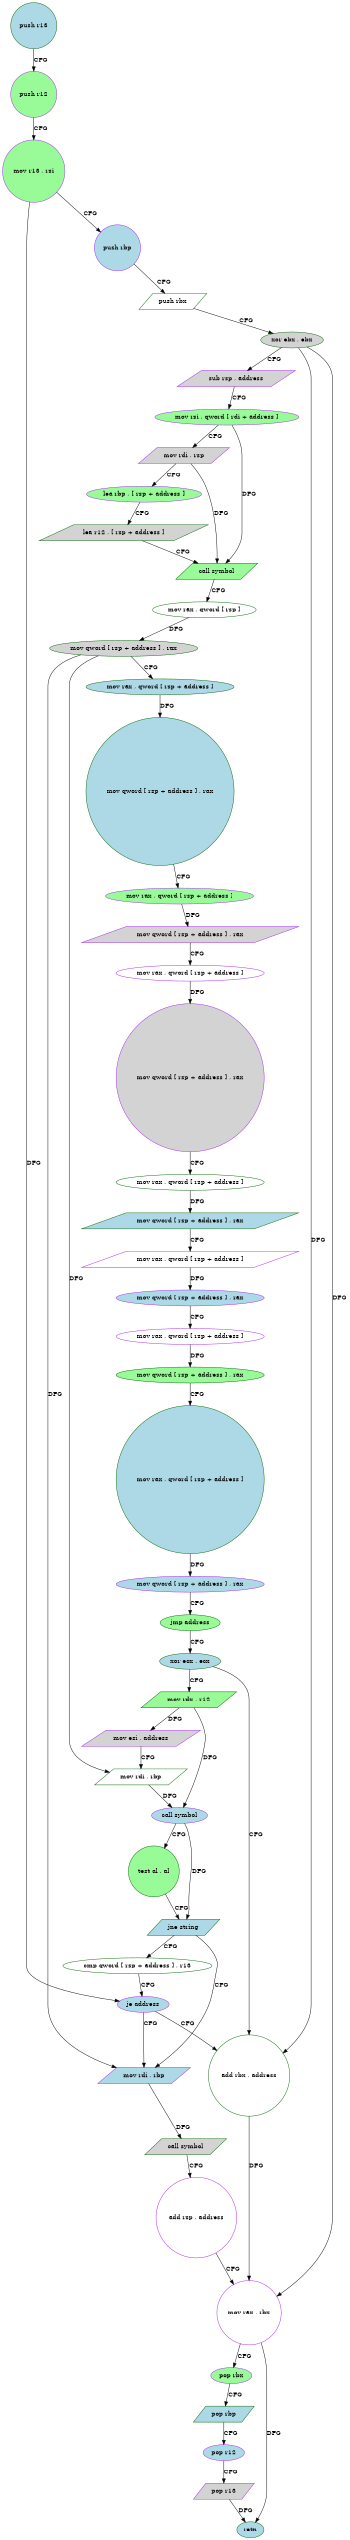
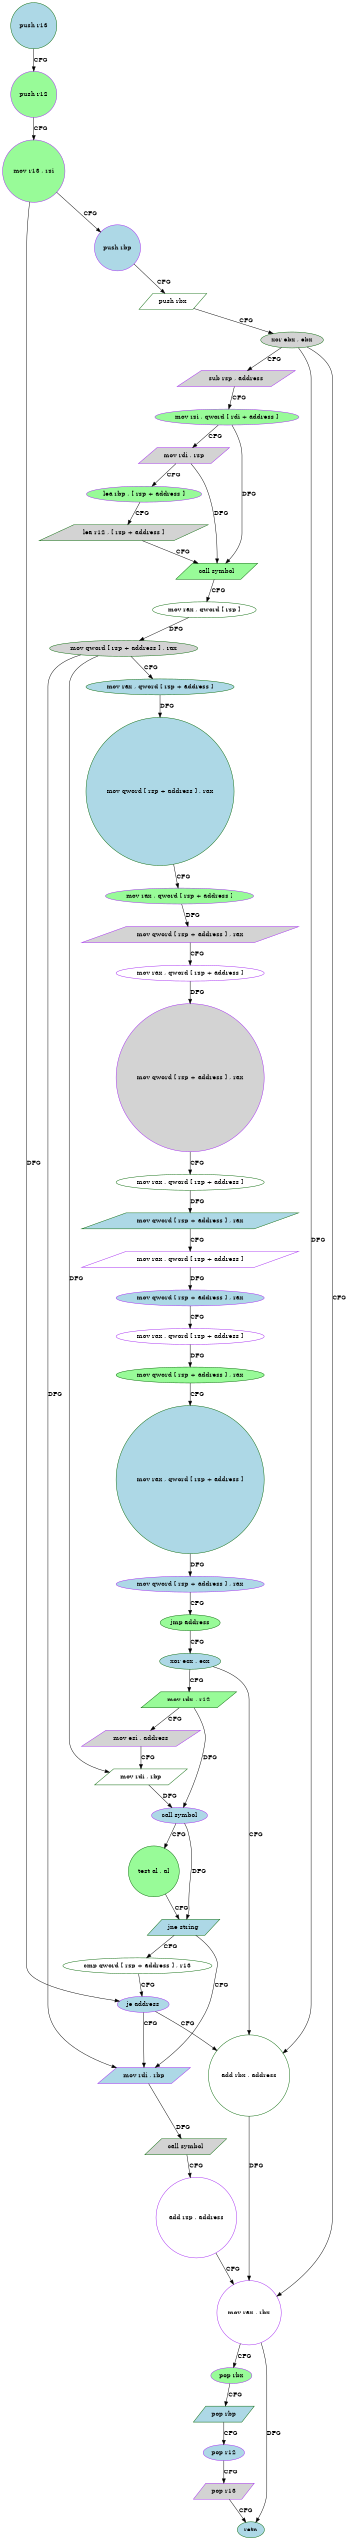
edge "xor ebx , ebx" -> "mov rax , rbx": label "DFG" -> "CFG"
edge "mov rdx , r12" -> "mov esi , address": label "DFG" -> "CFG"
edge "pop r13" -> "retn": label "DFG" -> "CFG"
